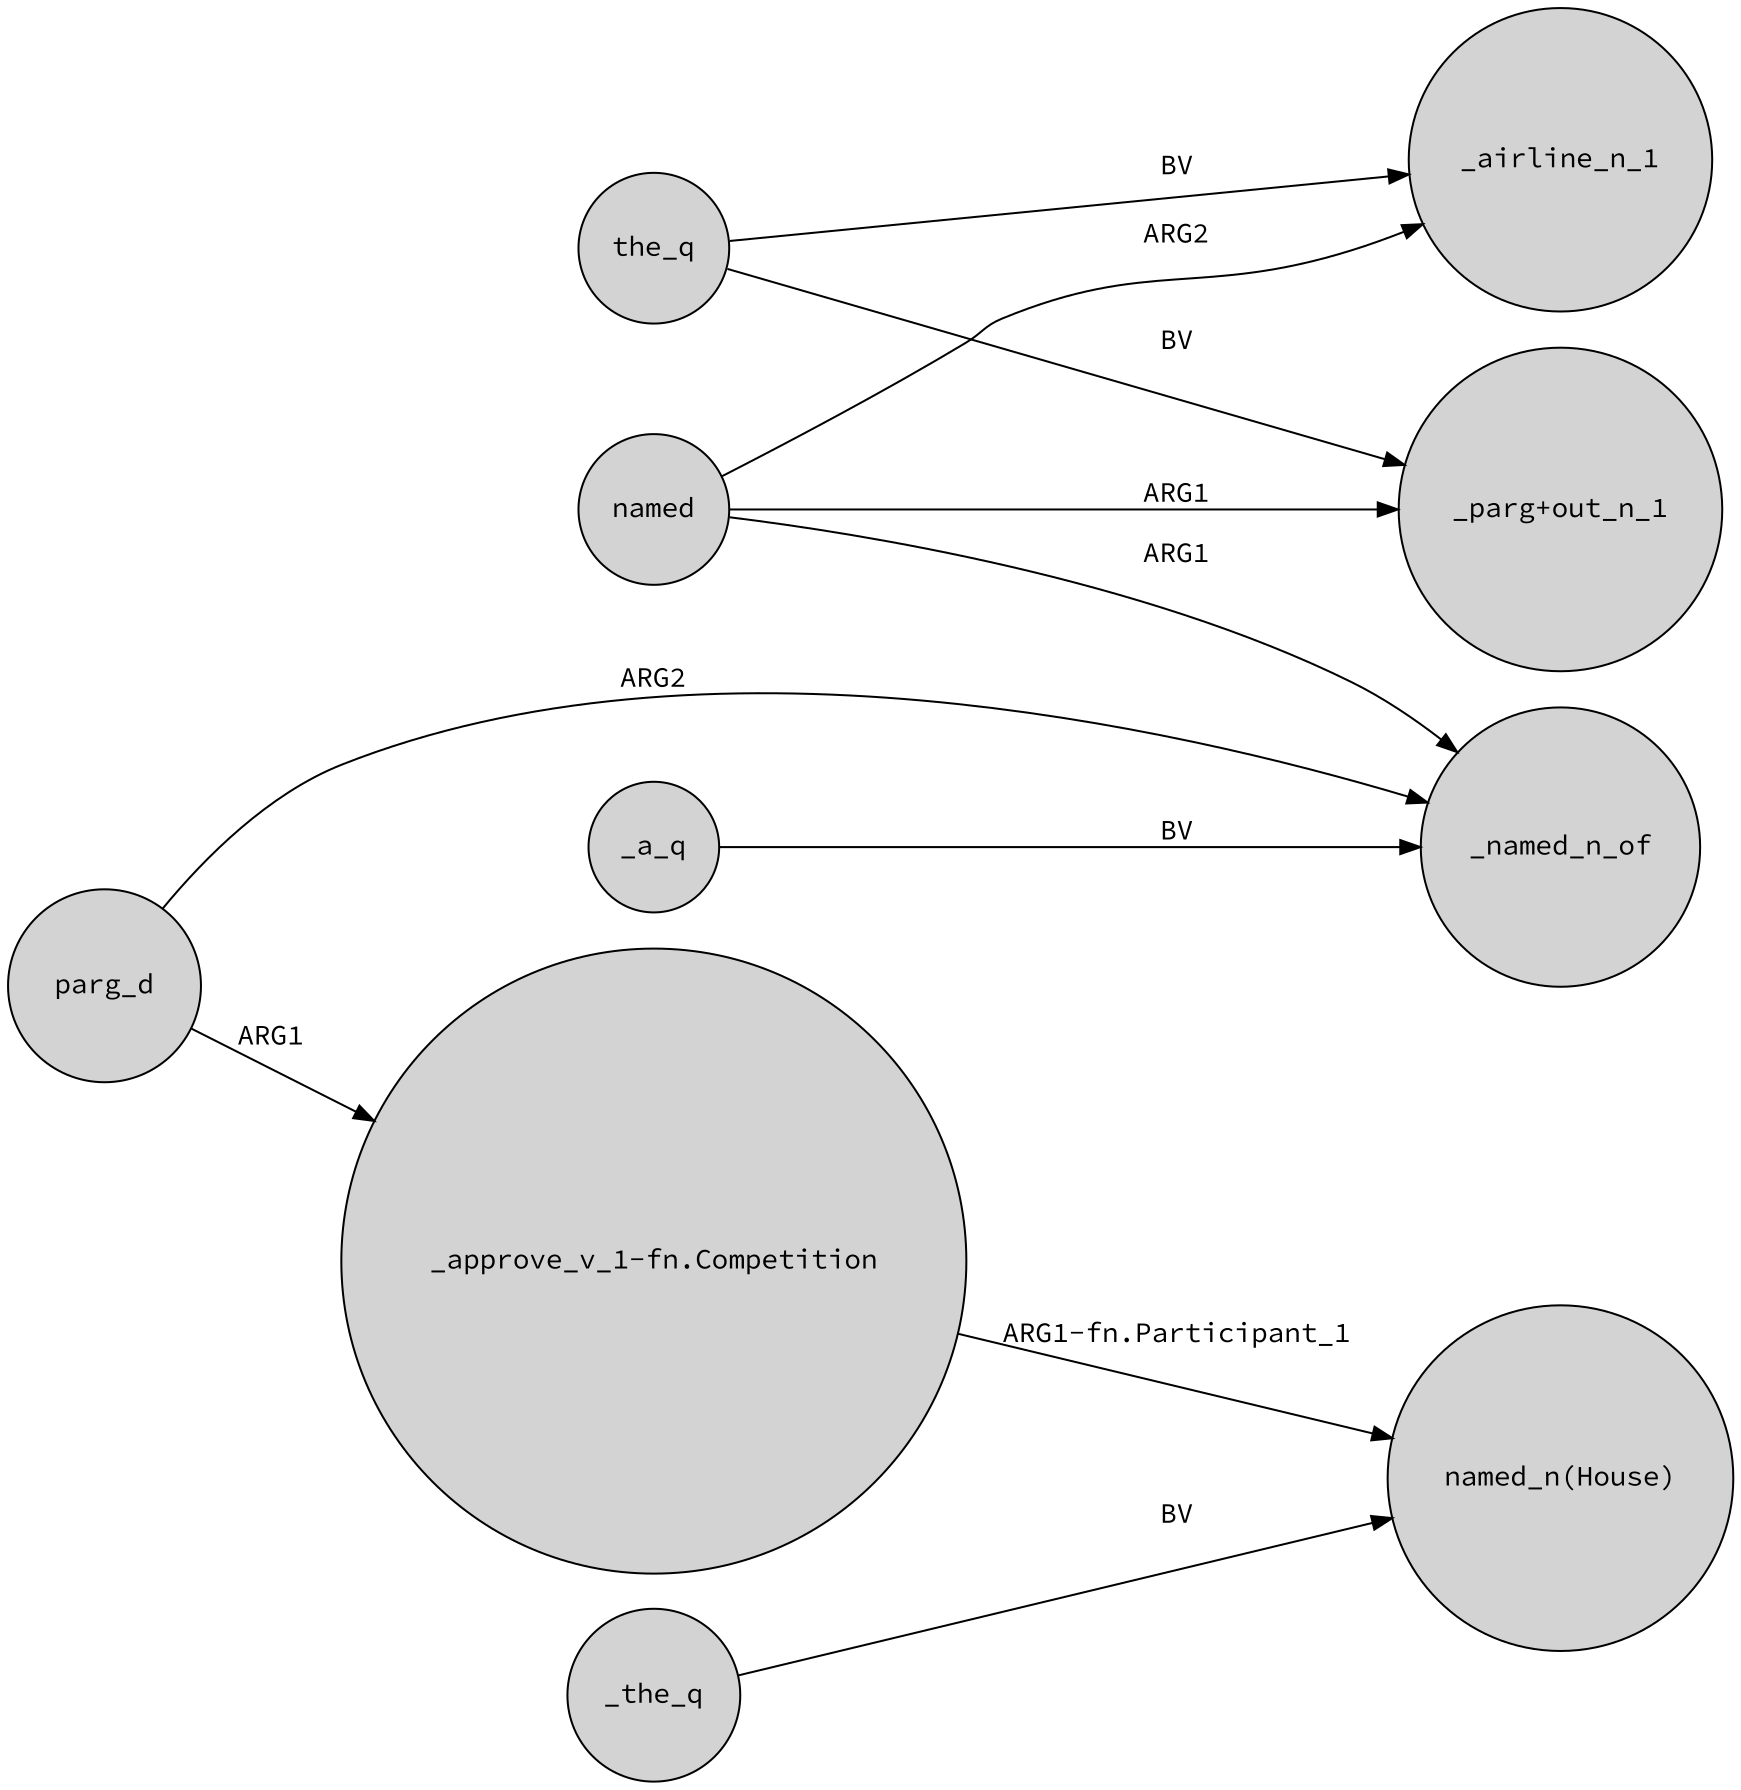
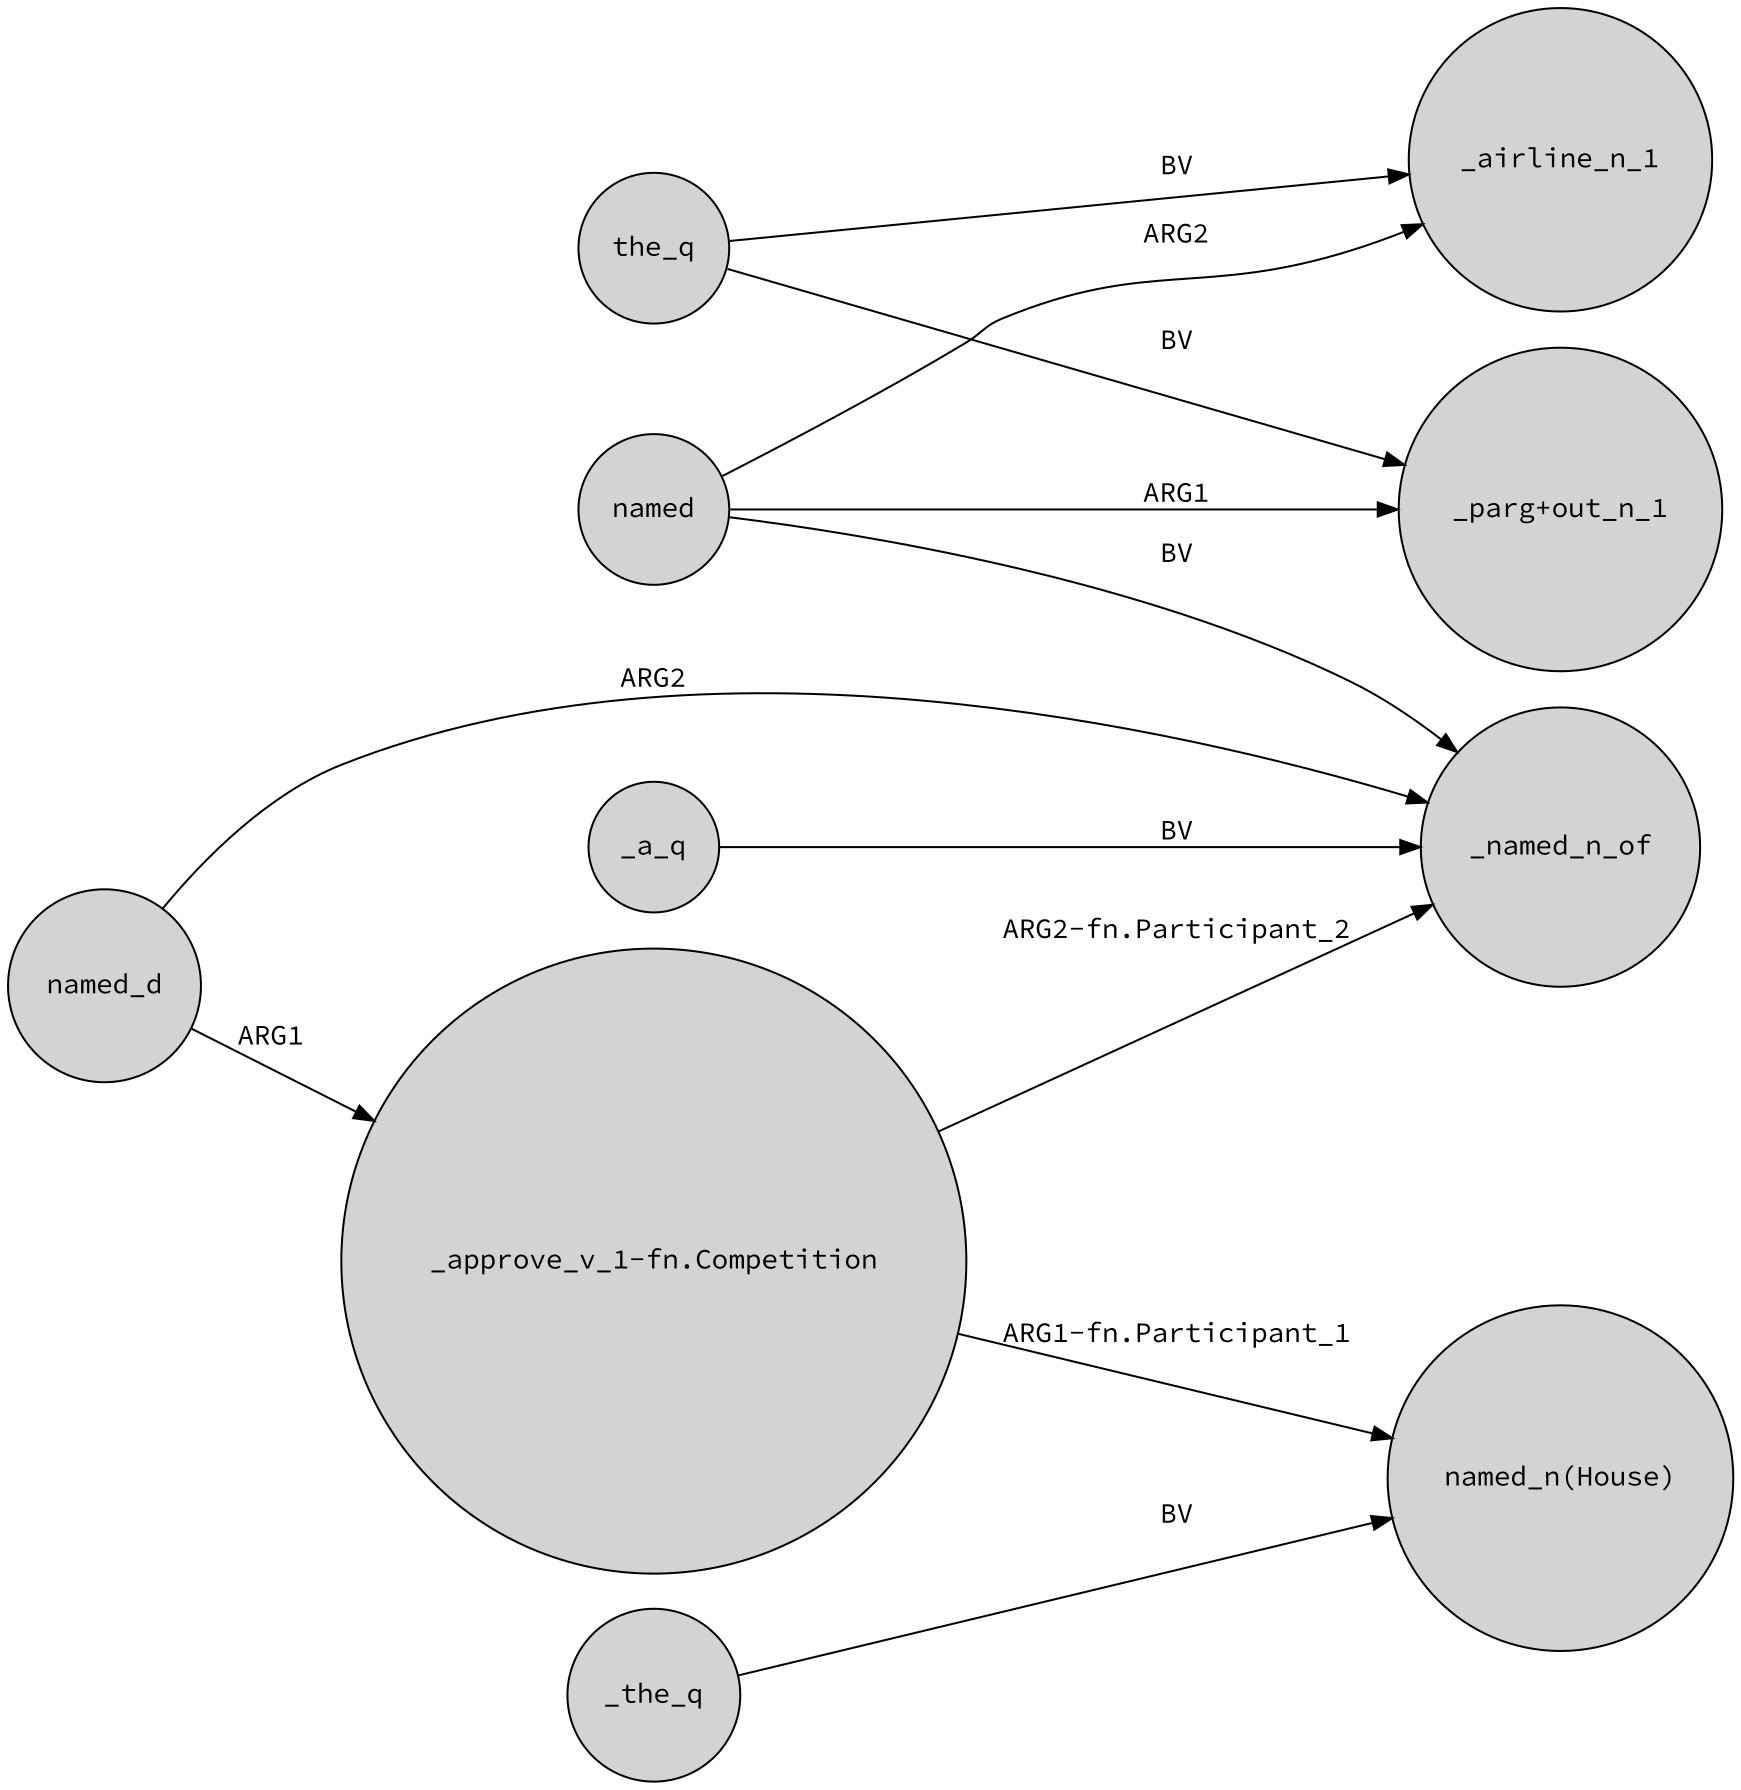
edge "named" -> "_named_n_of": label "ARG1" -> "BV"
node "parg_d": label "parg_d" -> "named_d"
edge "_approve_v_1-fn.Competition" -> "_named_n_of": added, label "ARG2-fn.Participant_2"
